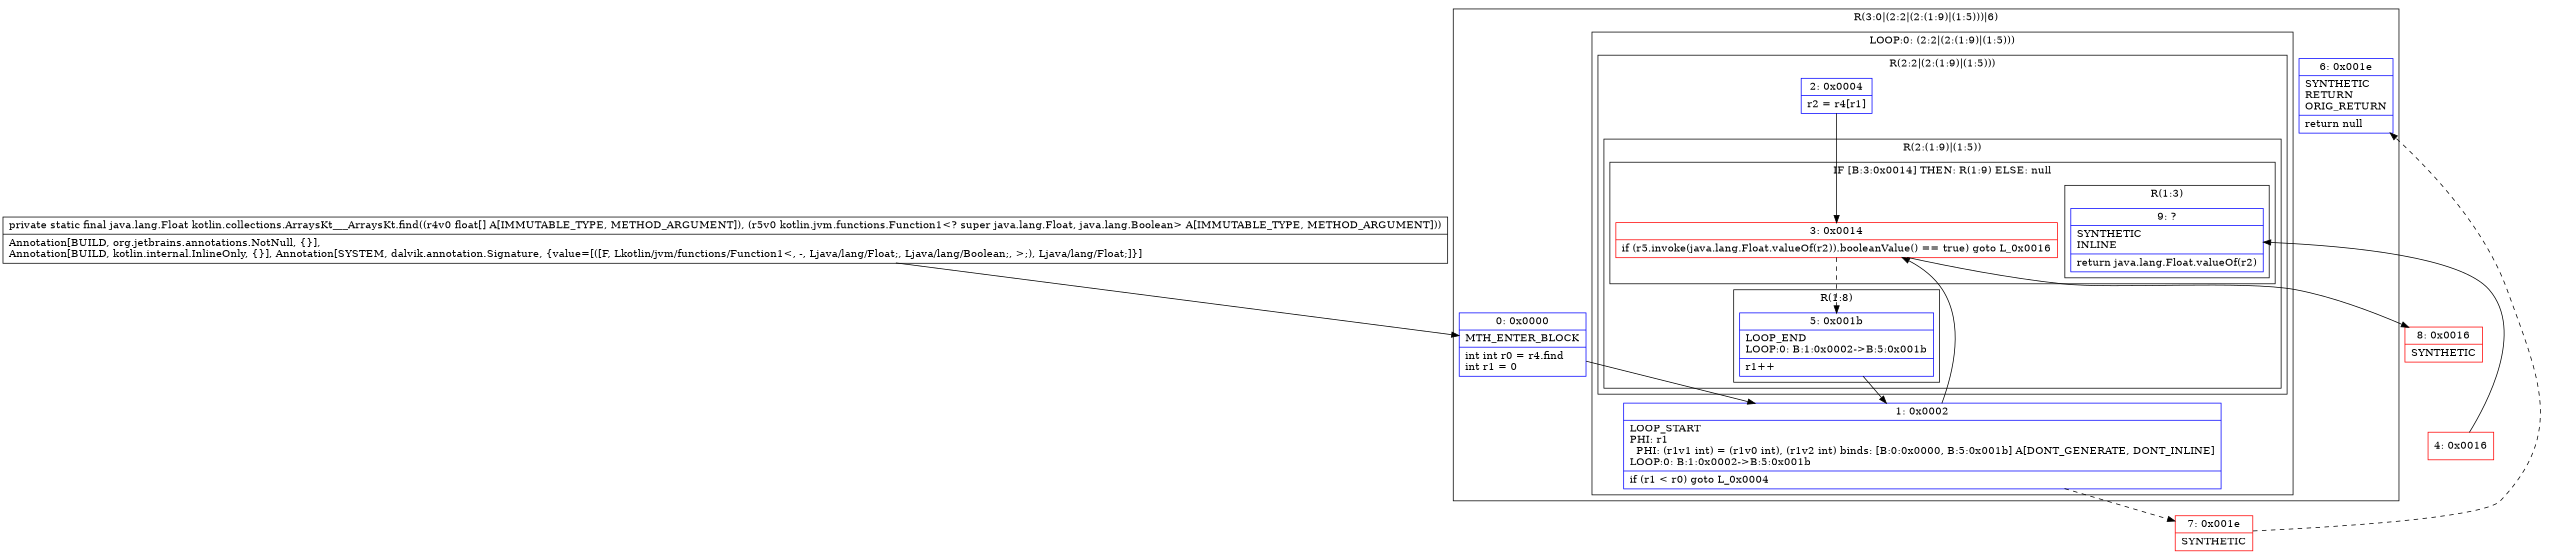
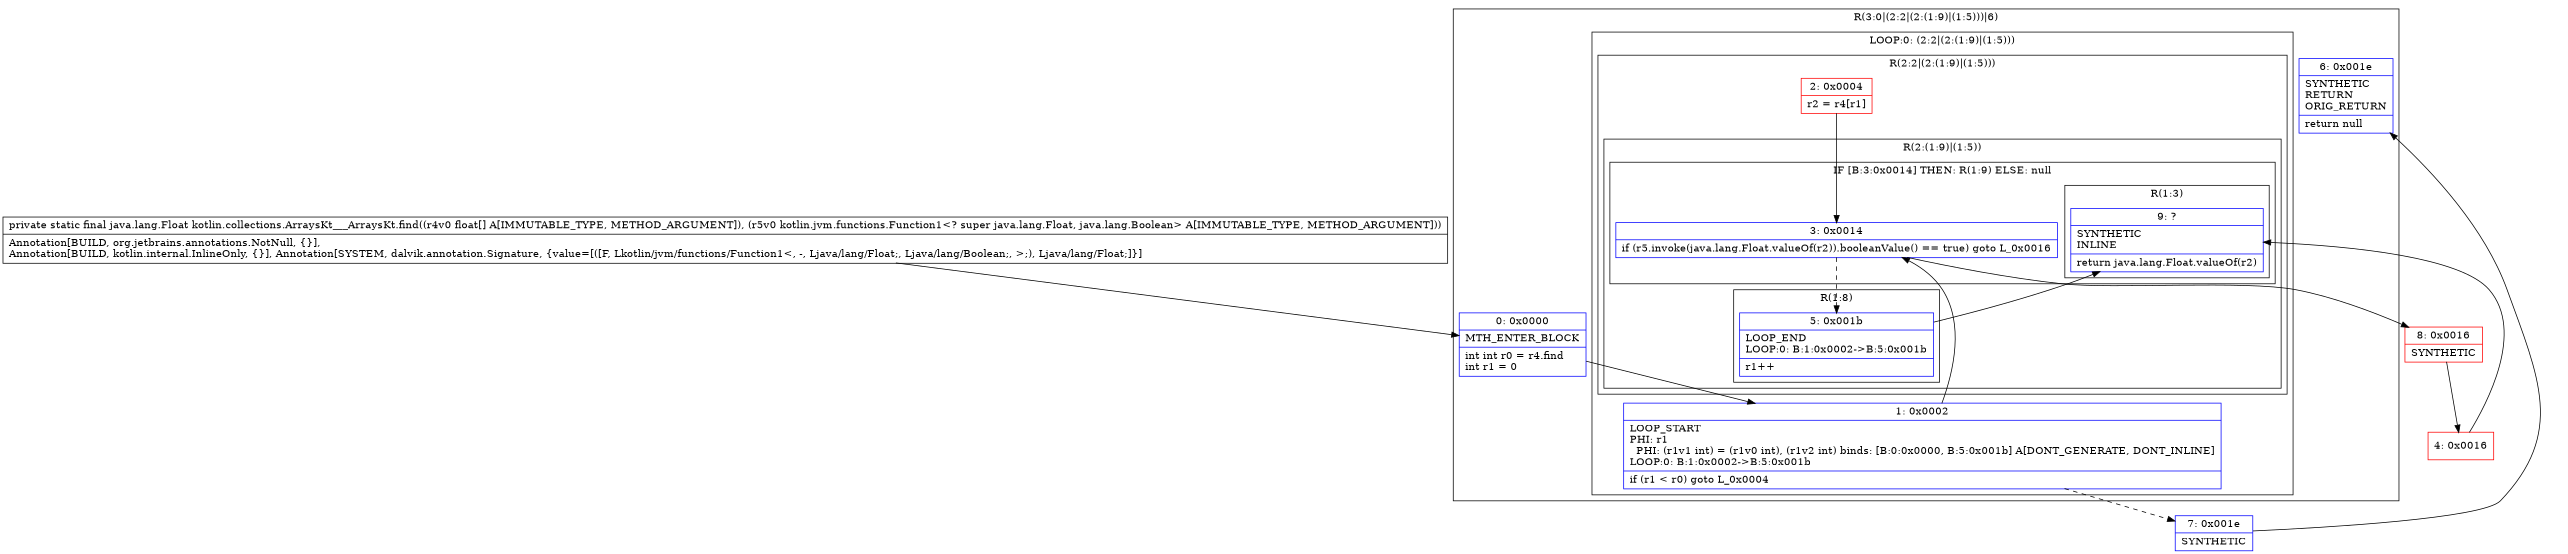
node "2: 0x0004": color blue -> red
node "3: 0x0014": color red -> blue
edge "5: 0x001b" -> "1: 0x0002": now "5: 0x001b" -> "9: ?"
edge "8: 0x0016" -> "4: 0x0016": added
edge "7: 0x001e" -> "6: 0x001e": style dashed -> solid
node "7: 0x001e": color red -> blue
